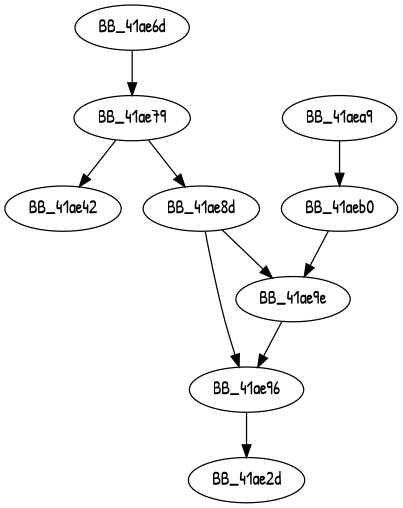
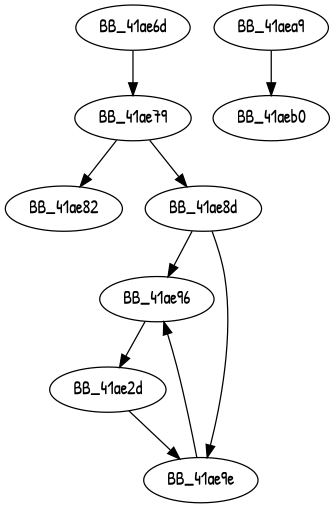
node "BB_41ae42": label "BB_41ae42" -> "BB_41ae82"
edge "BB_41aeb0" -> "BB_41ae9e": now "BB_41ae2d" -> "BB_41ae9e"
